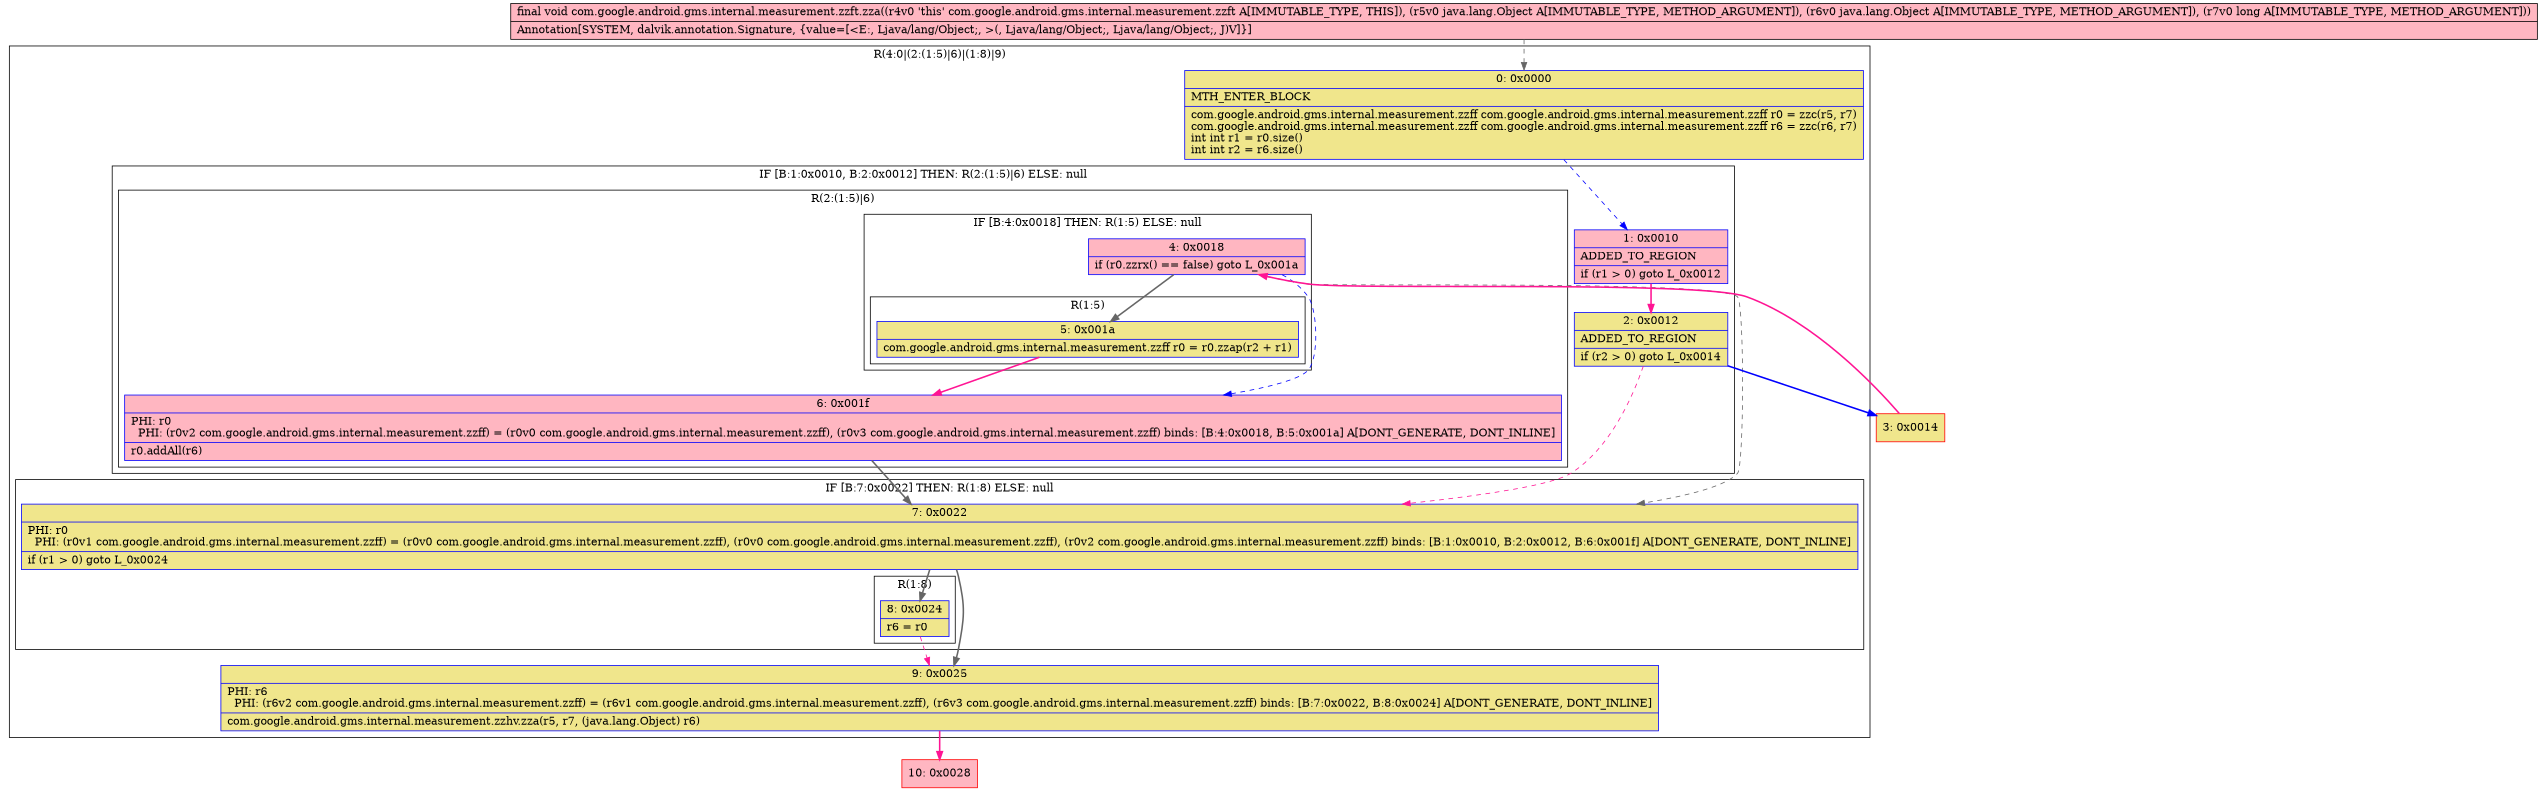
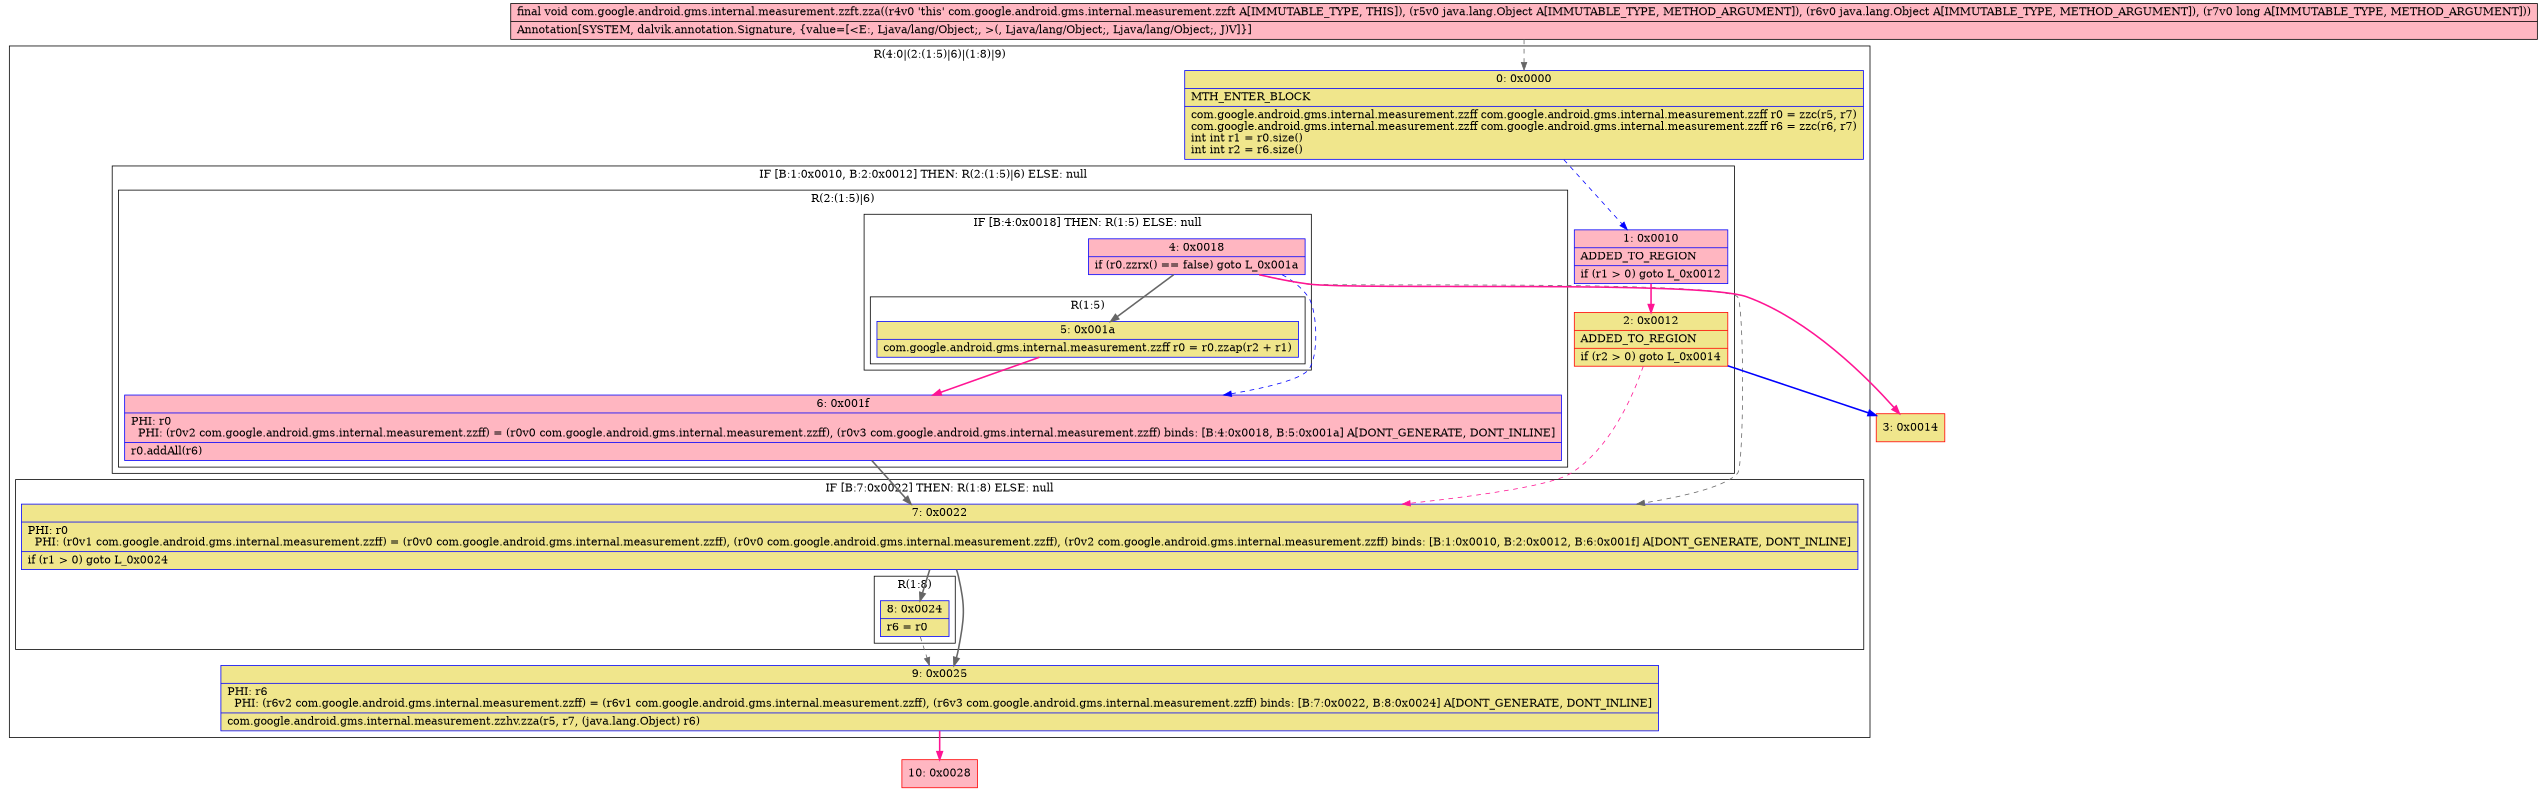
edge "3: 0x0014" -> "4: 0x0018": reversed
node "2: 0x0012": color blue -> red
edge "8: 0x0024" -> "9: 0x0025": color deeppink -> gray40
